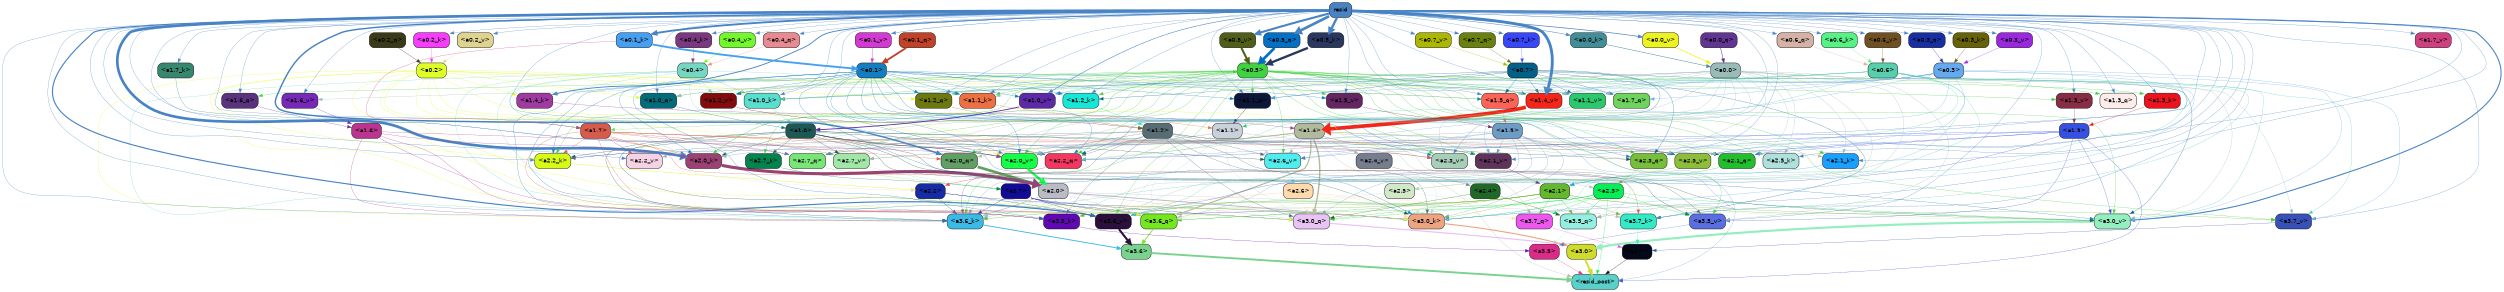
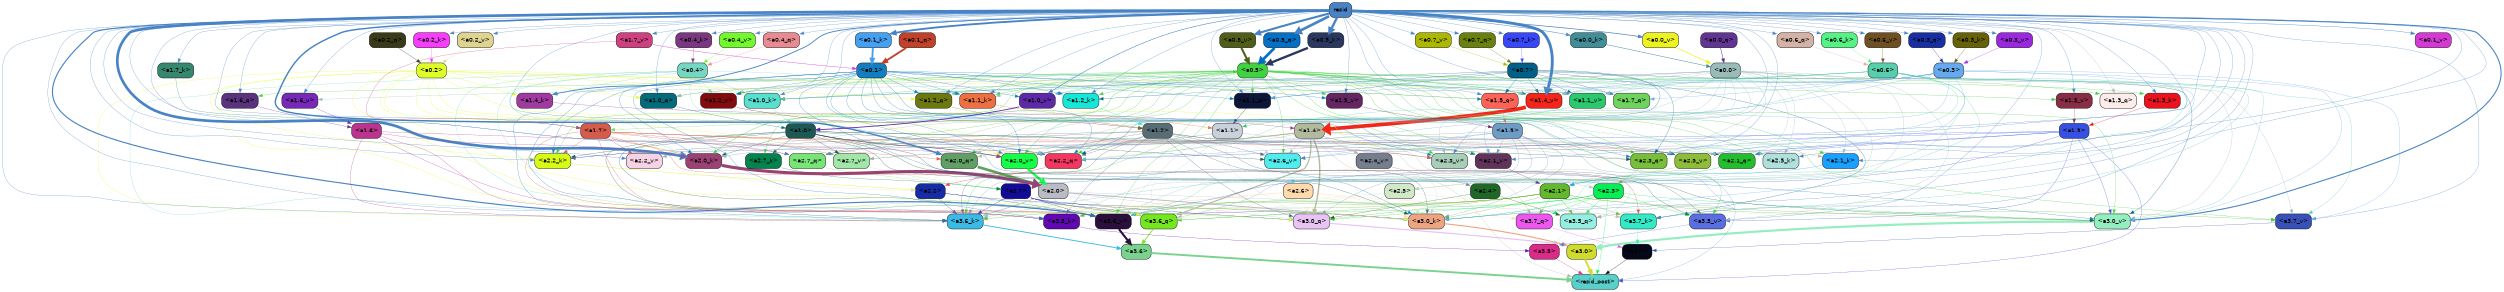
edge "resid" -> "<a1.3_q>": color #4884c5 -> #b2ba9d
edge "<a0.1_v>" -> "<a0.1>": now "<a1.7_v>" -> "<a0.1>"
edge "<a0.1_k>" -> "<a1.7>": now "<a1.7_v>" -> "<a1.7>"
